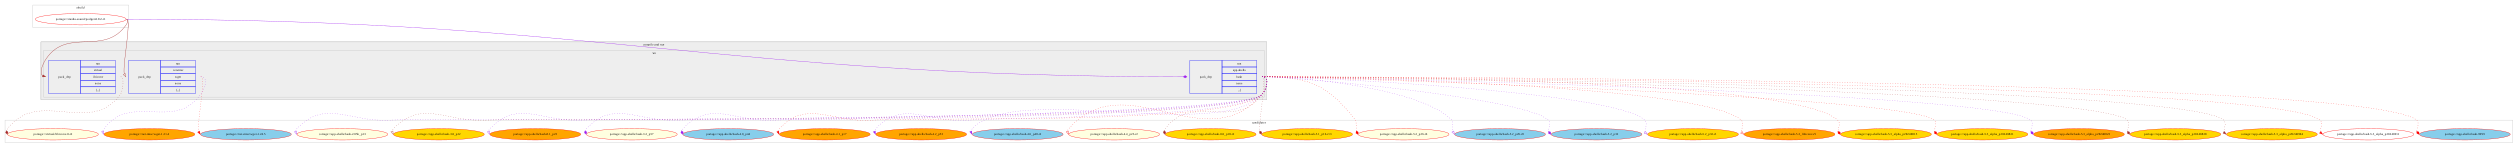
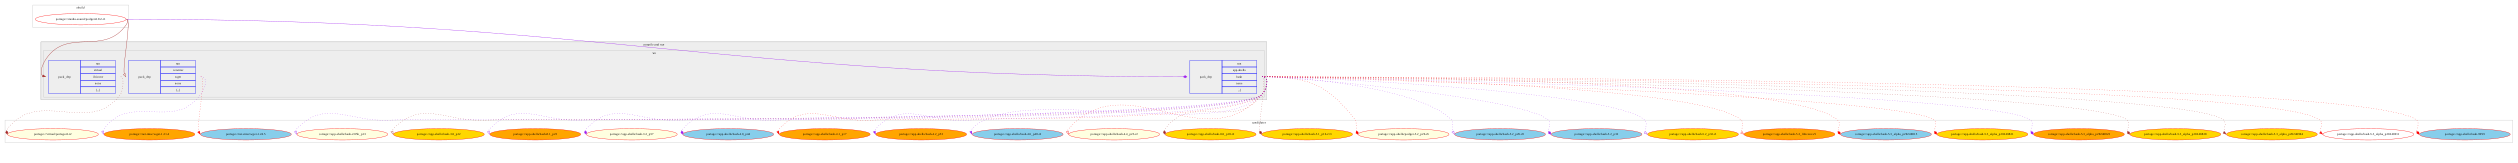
node "portage://virtual/libiconv-0-r2": label "portage://virtual/libiconv-0-r2" -> "portage://virtual/portage-0-r2"
node "portage://app-shells/bash-5.2_p26-r6": label "portage://app-shells/bash-5.2_p26-r6" -> "portage://app-shells/podget-5.2_p26-r6"
node "portage://app-shells/bash-5.3_alpha_p20240815": fillcolor gold -> skyblue
